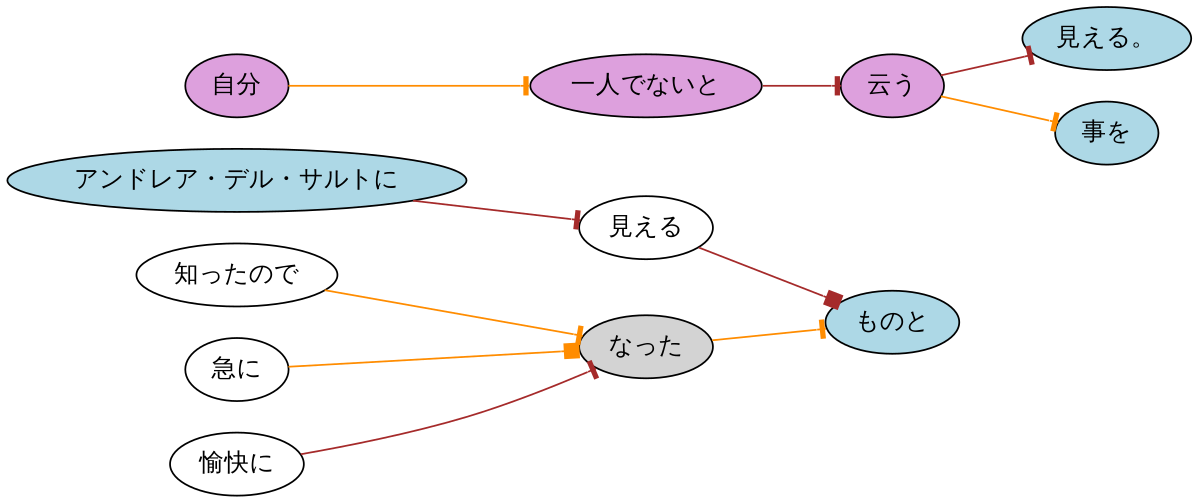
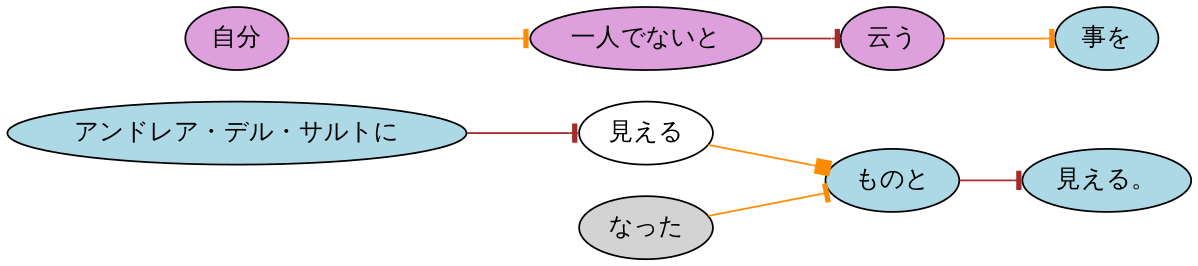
edge "云う" -> "見える。": now "ものと" -> "見える。"
edge "見える" -> "ものと": color brown -> darkorange
node "知ったので": removed
node "急に": removed
node "愉快に": removed
